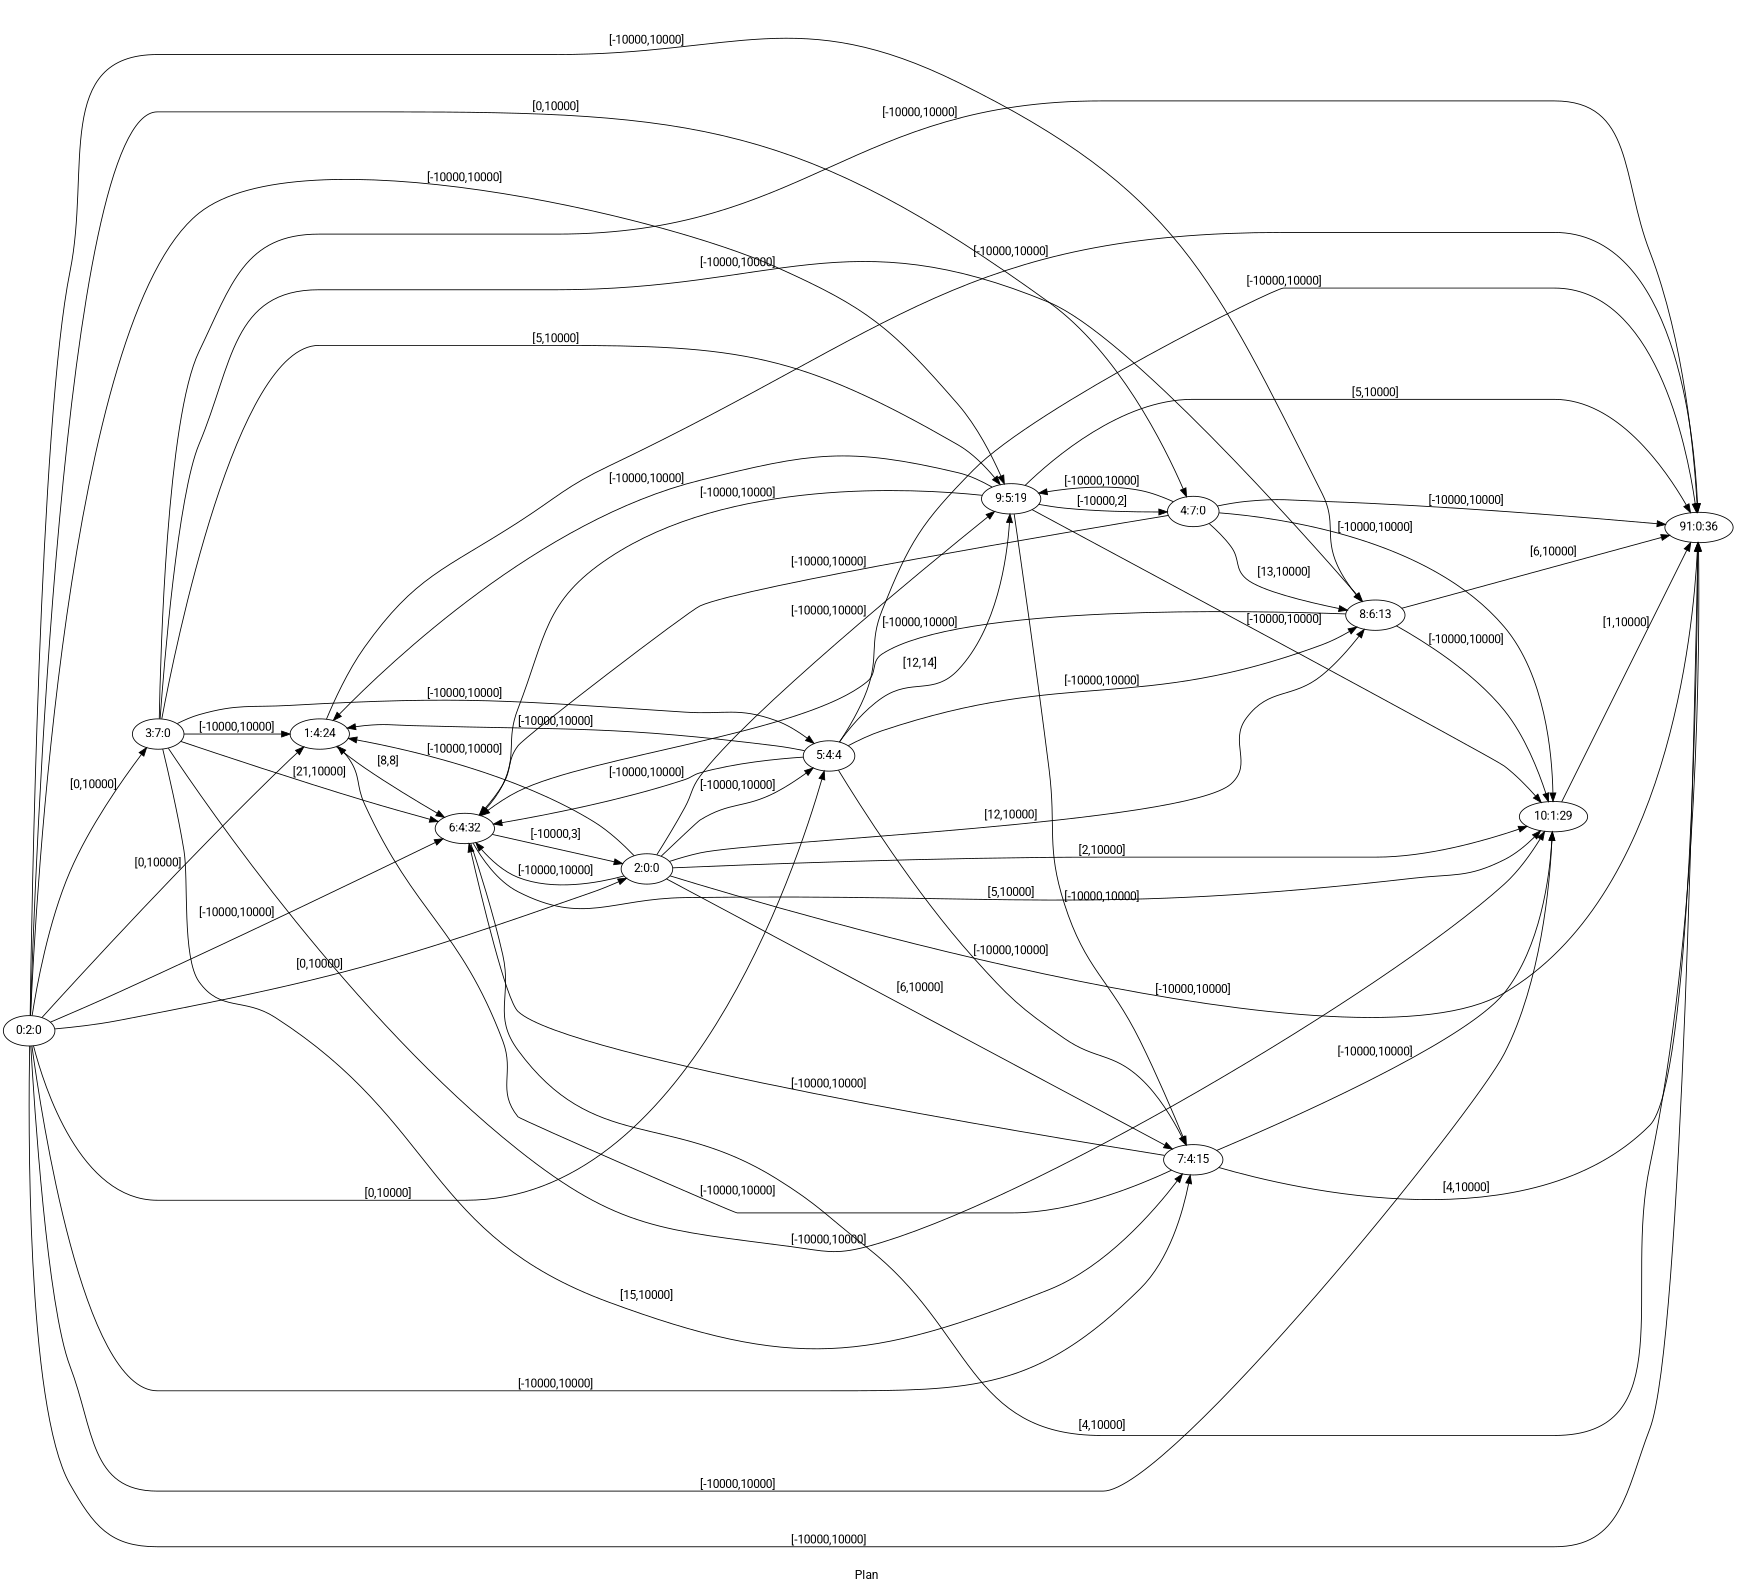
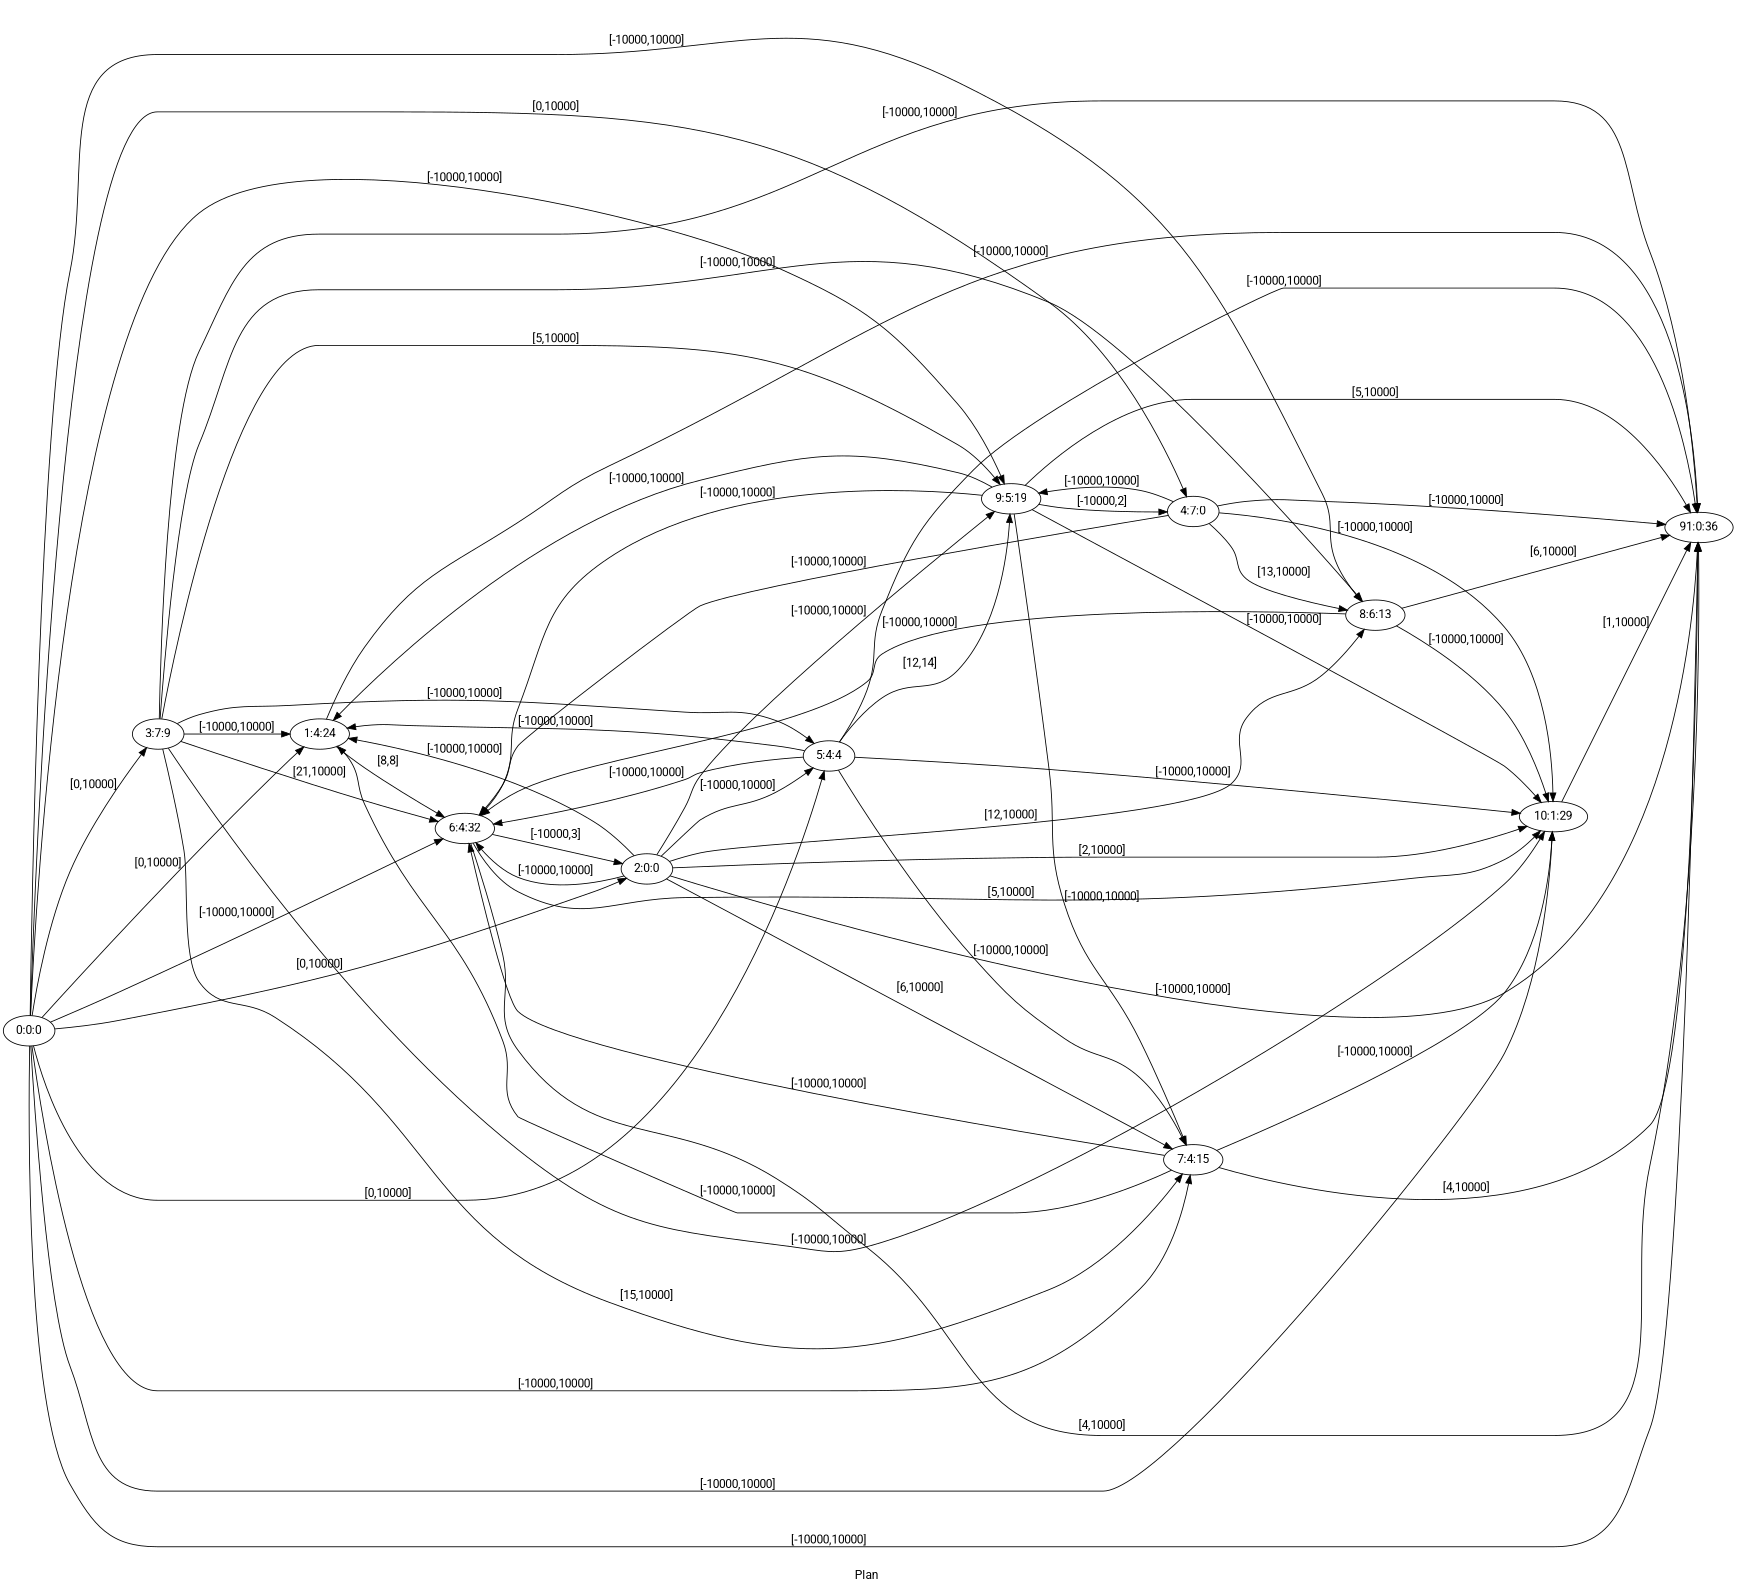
edge "5:4:4" -> "8:6:13": now "5:4:4" -> "10:1:29"
node "3:7:0": label "3:7:0" -> "3:7:9"
node "0:2:0": label "0:2:0" -> "0:0:0"
